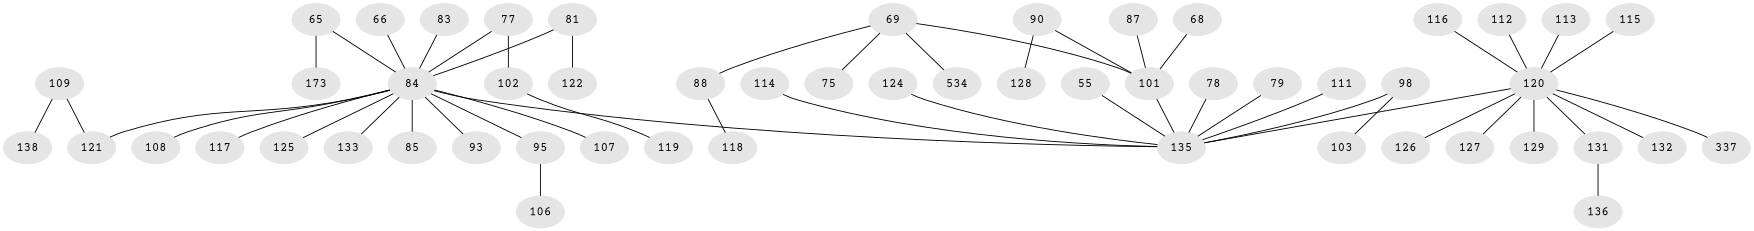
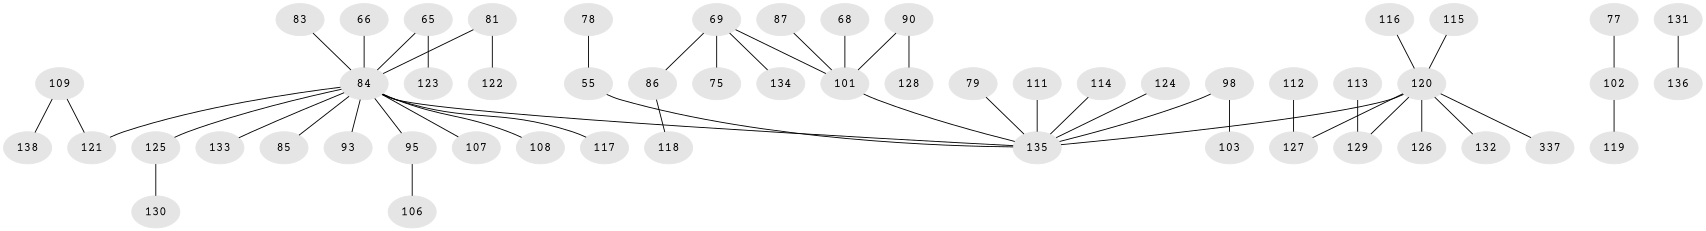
edge "77" -- "84": removed
edge "112" -- "120": now "112" -- "127"
edge "113" -- "120": now "113" -- "129"
node "173": label "173" -> "123"
node "88": label "88" -> "86"
node "534": label "534" -> "134"
edge "78" -- "135": now "78" -- "55"
edge "120" -- "131": removed
node "130": added
